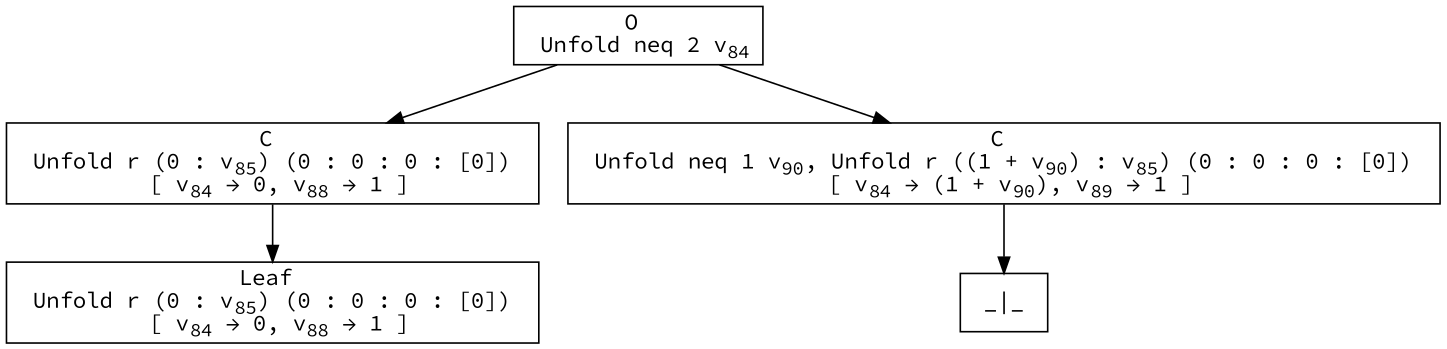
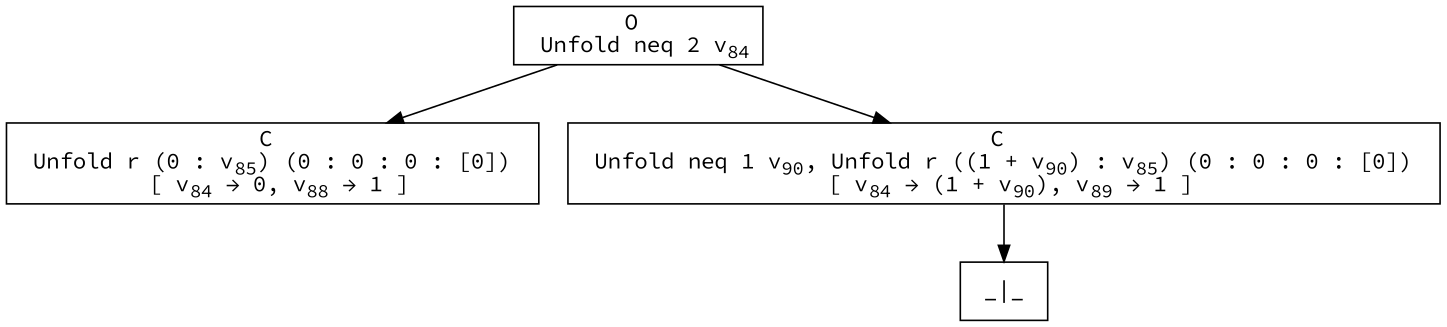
node "Leaf": removed
